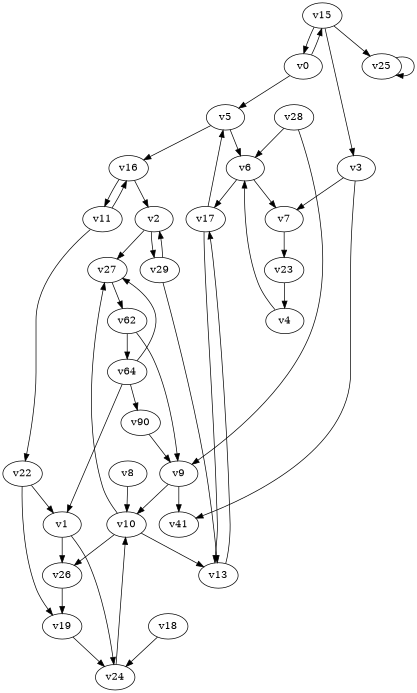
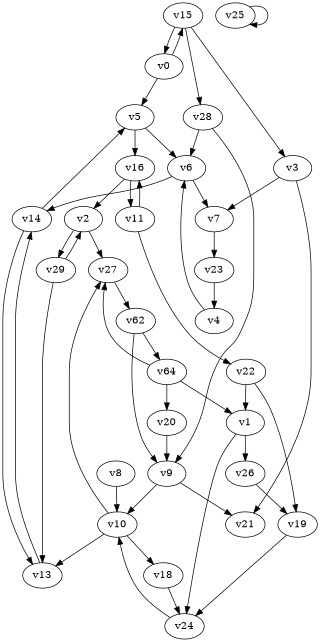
edge "v15" -> "v25": now "v15" -> "v28"
node "v17": label "v17" -> "v14"
node "v90": label "v90" -> "v20"
node "v41": label "v41" -> "v21"
edge "v10" -> "v26": now "v10" -> "v18"
